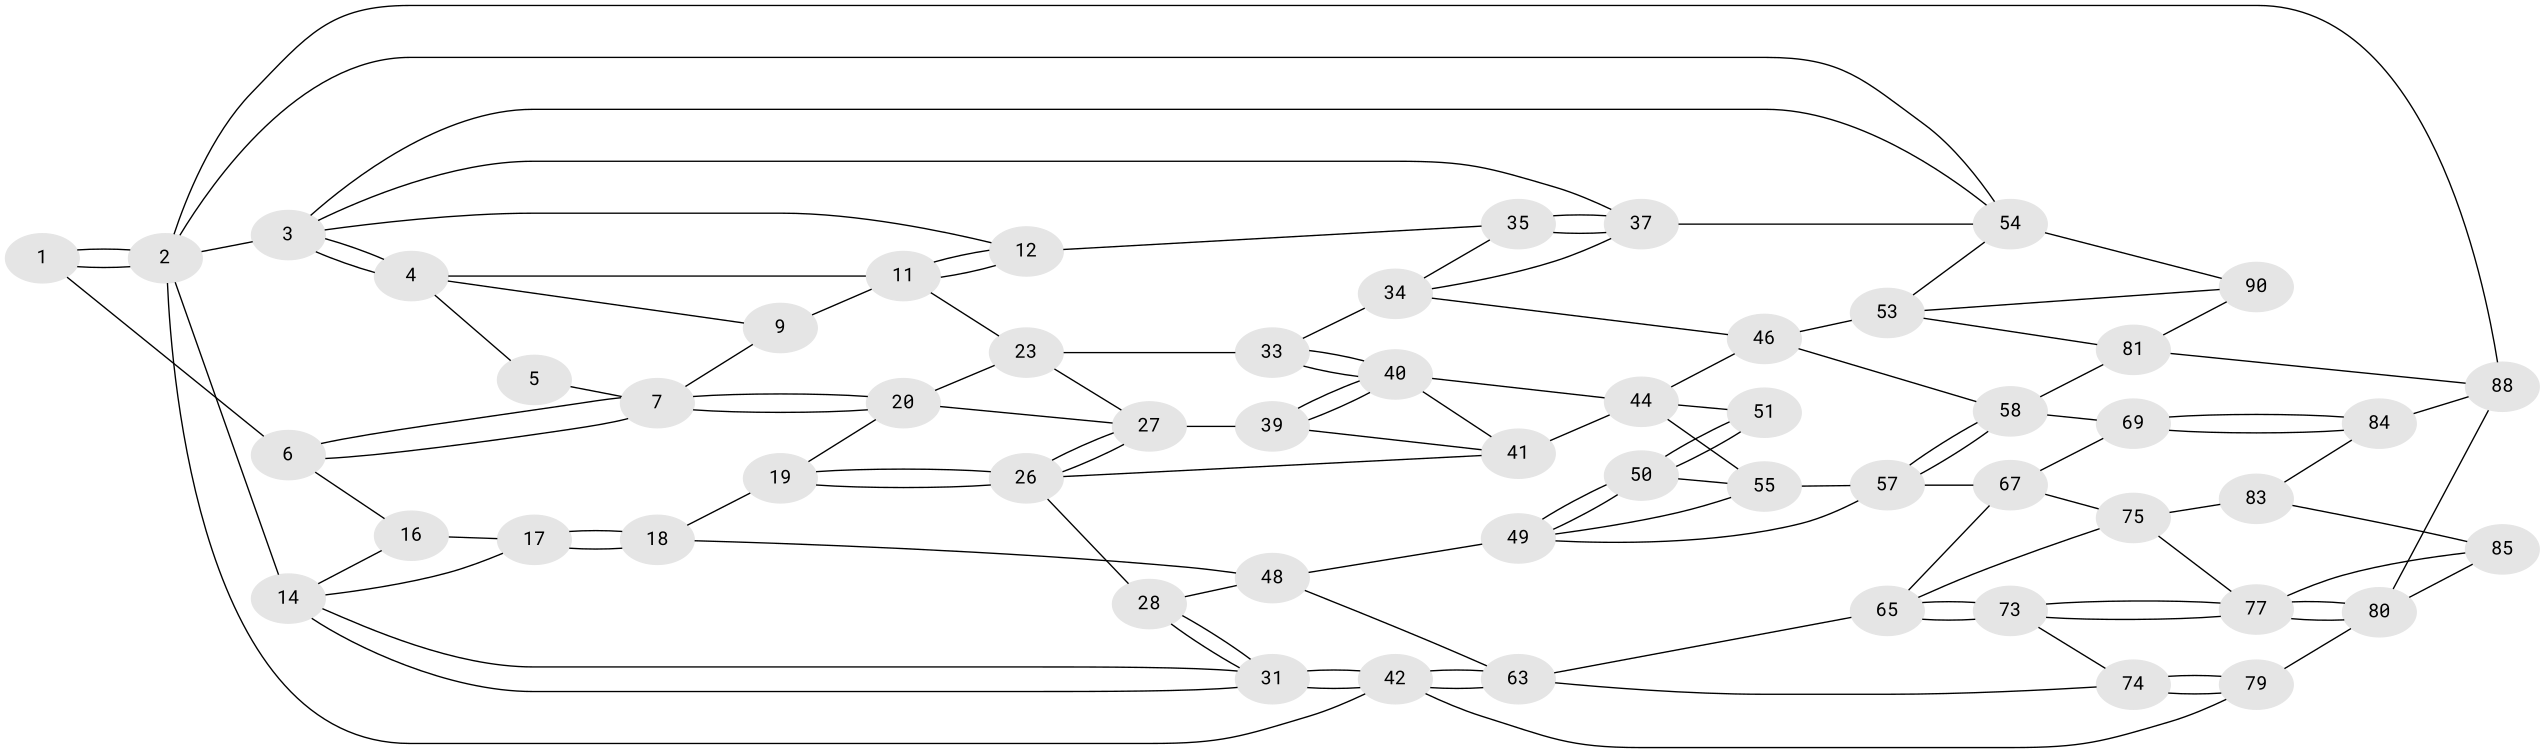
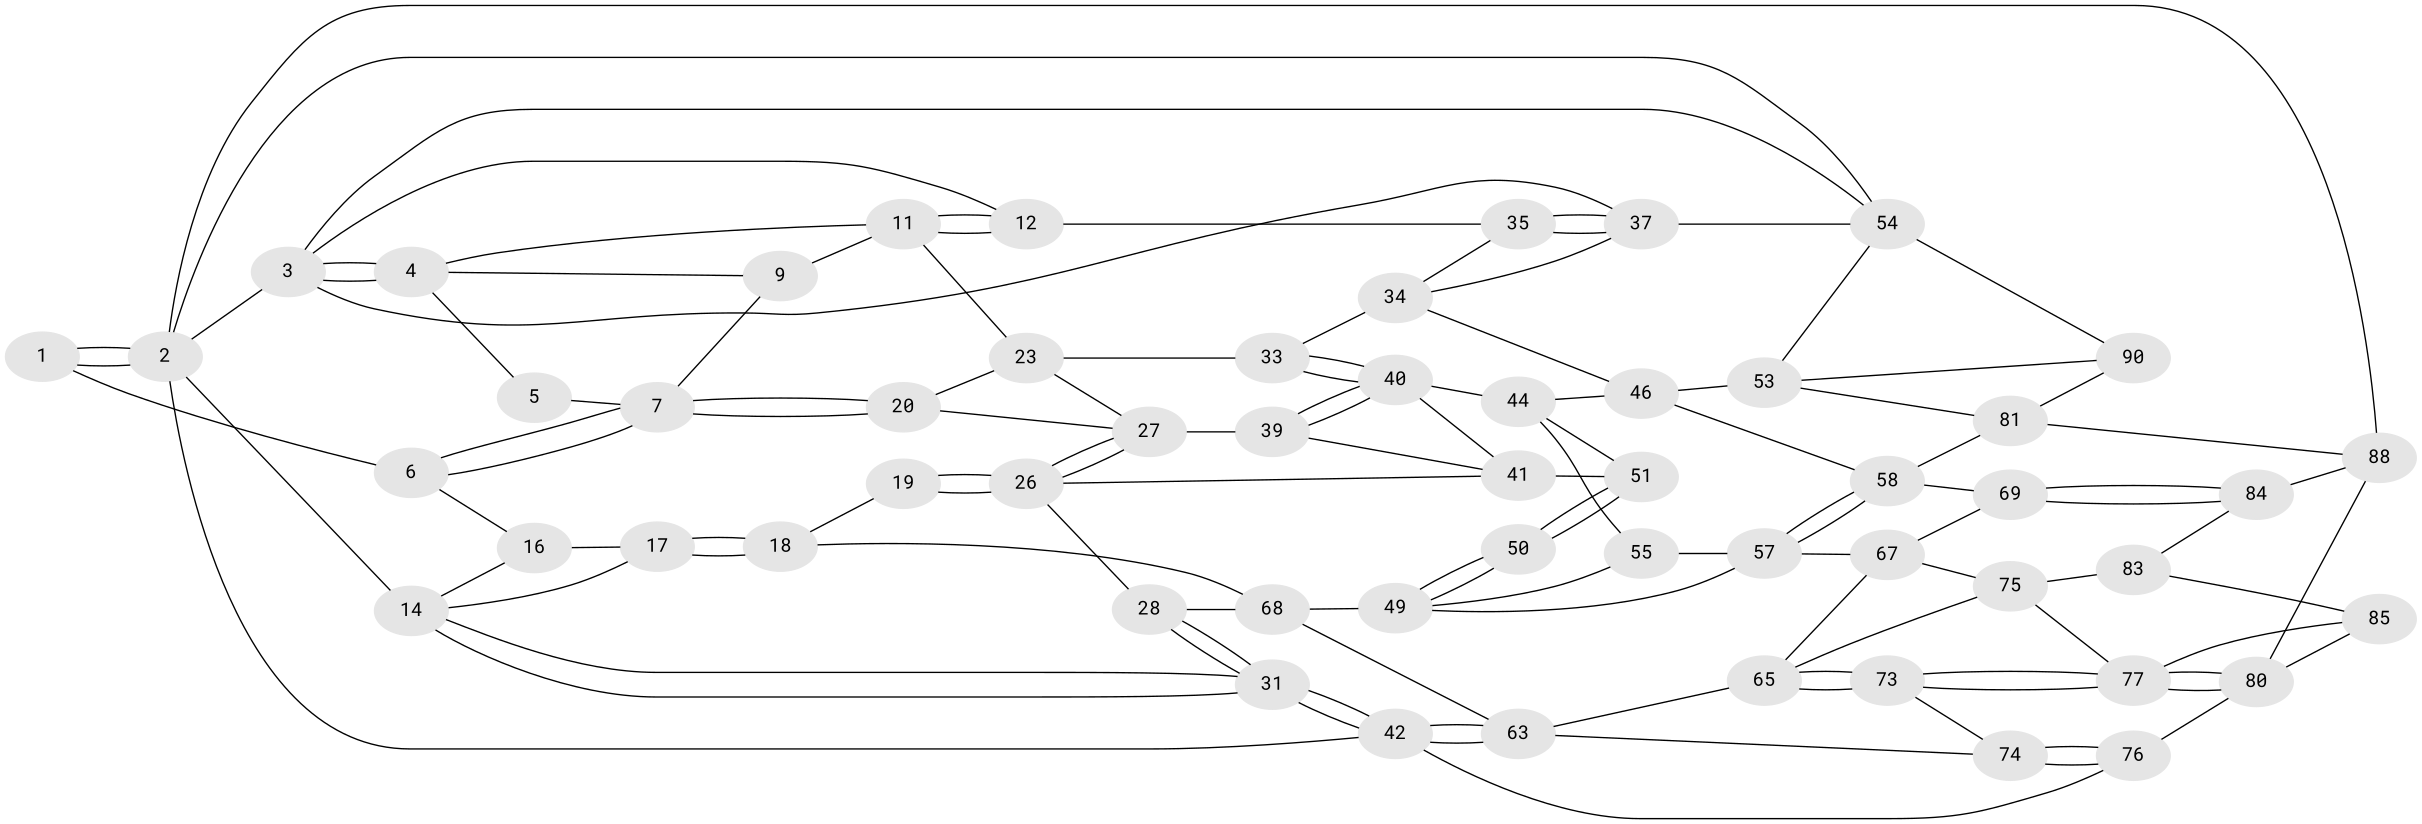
edge "44" -- "41": now "51" -- "41"
edge "20" -- "19": removed
edge "50" -- "55": removed
node "48": label "48" -> "68"
node "79": label "79" -> "76"
